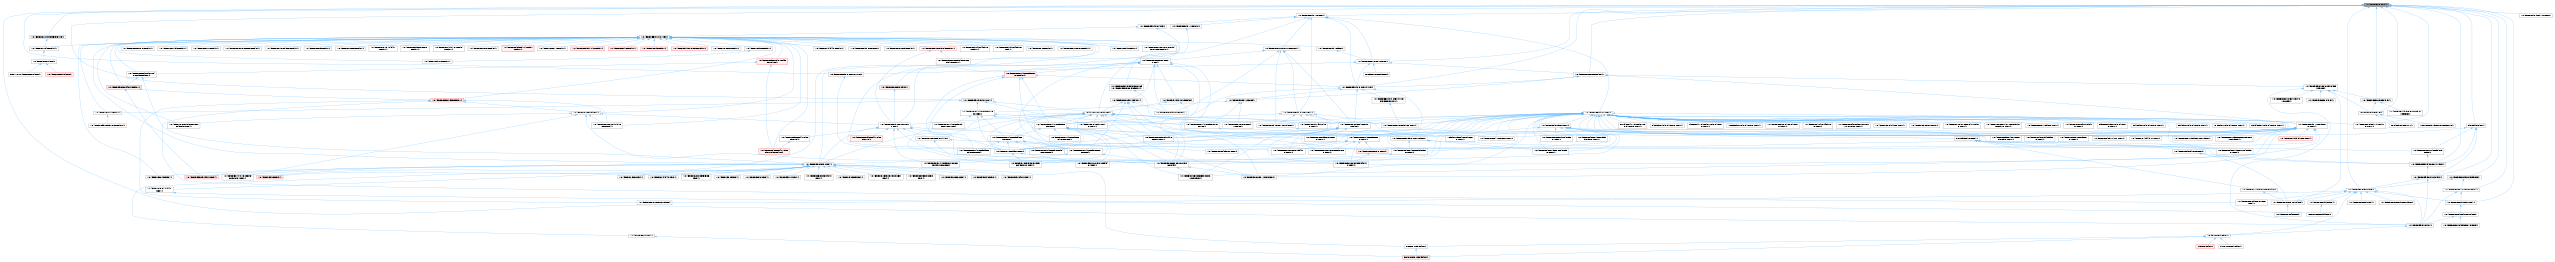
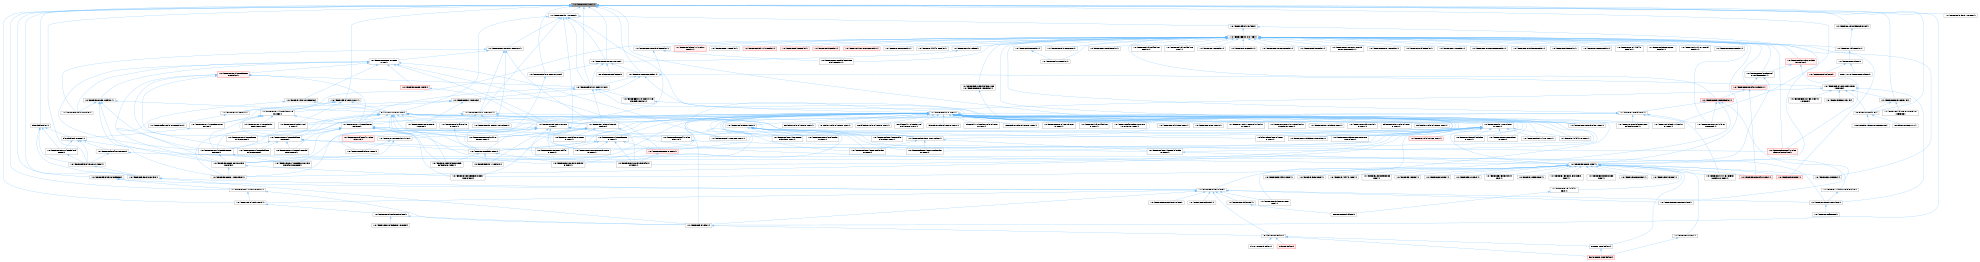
node "MovieSceneCameraShakeSection.h": color red -> grey40
node "MovieSceneCVarSection.h": added
edge "MovieSceneMaterialSystem.h" -> "MovieSceneEntityMutations.h": reversed
